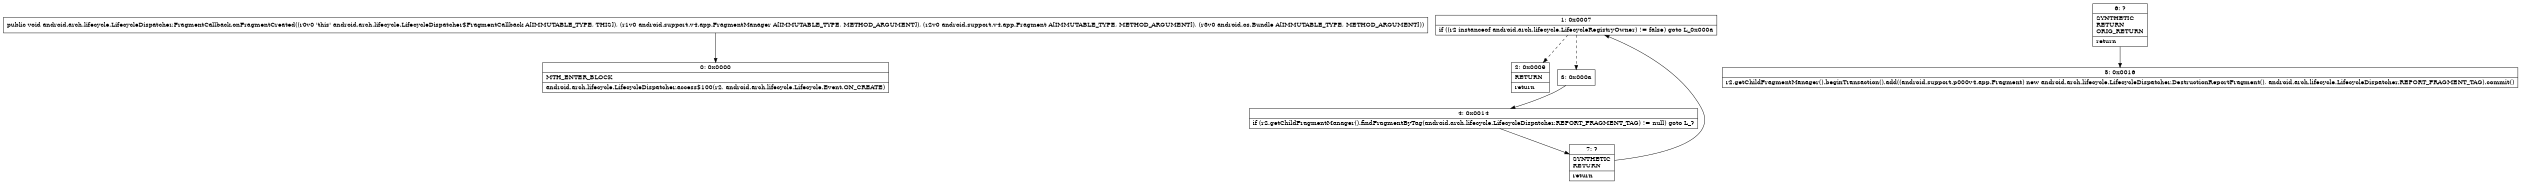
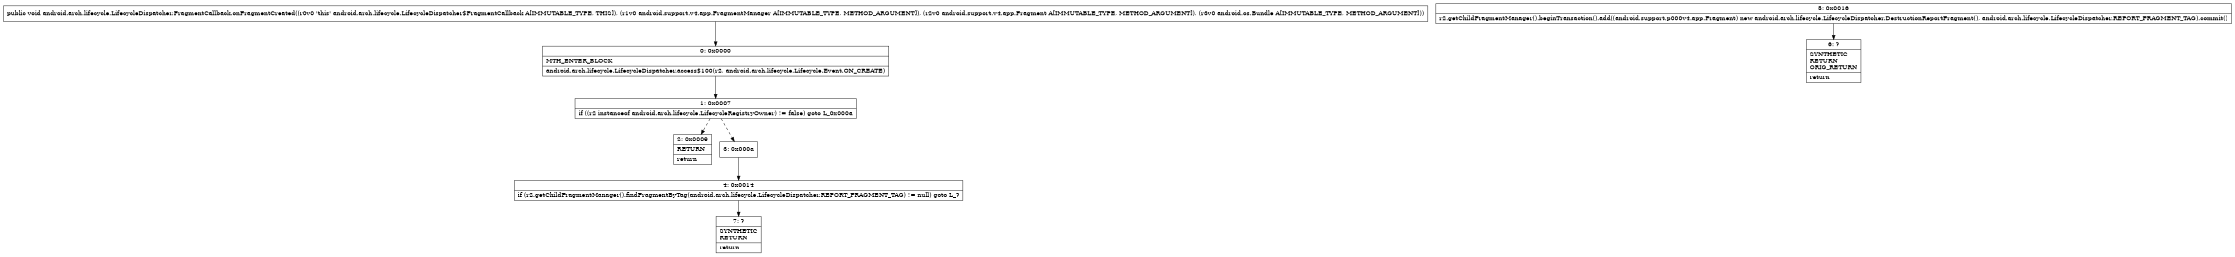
edge "6: ?" -> "5: 0x0016": reversed
edge "7: ?" -> "1: 0x0007": now "0: 0x0000" -> "1: 0x0007"
